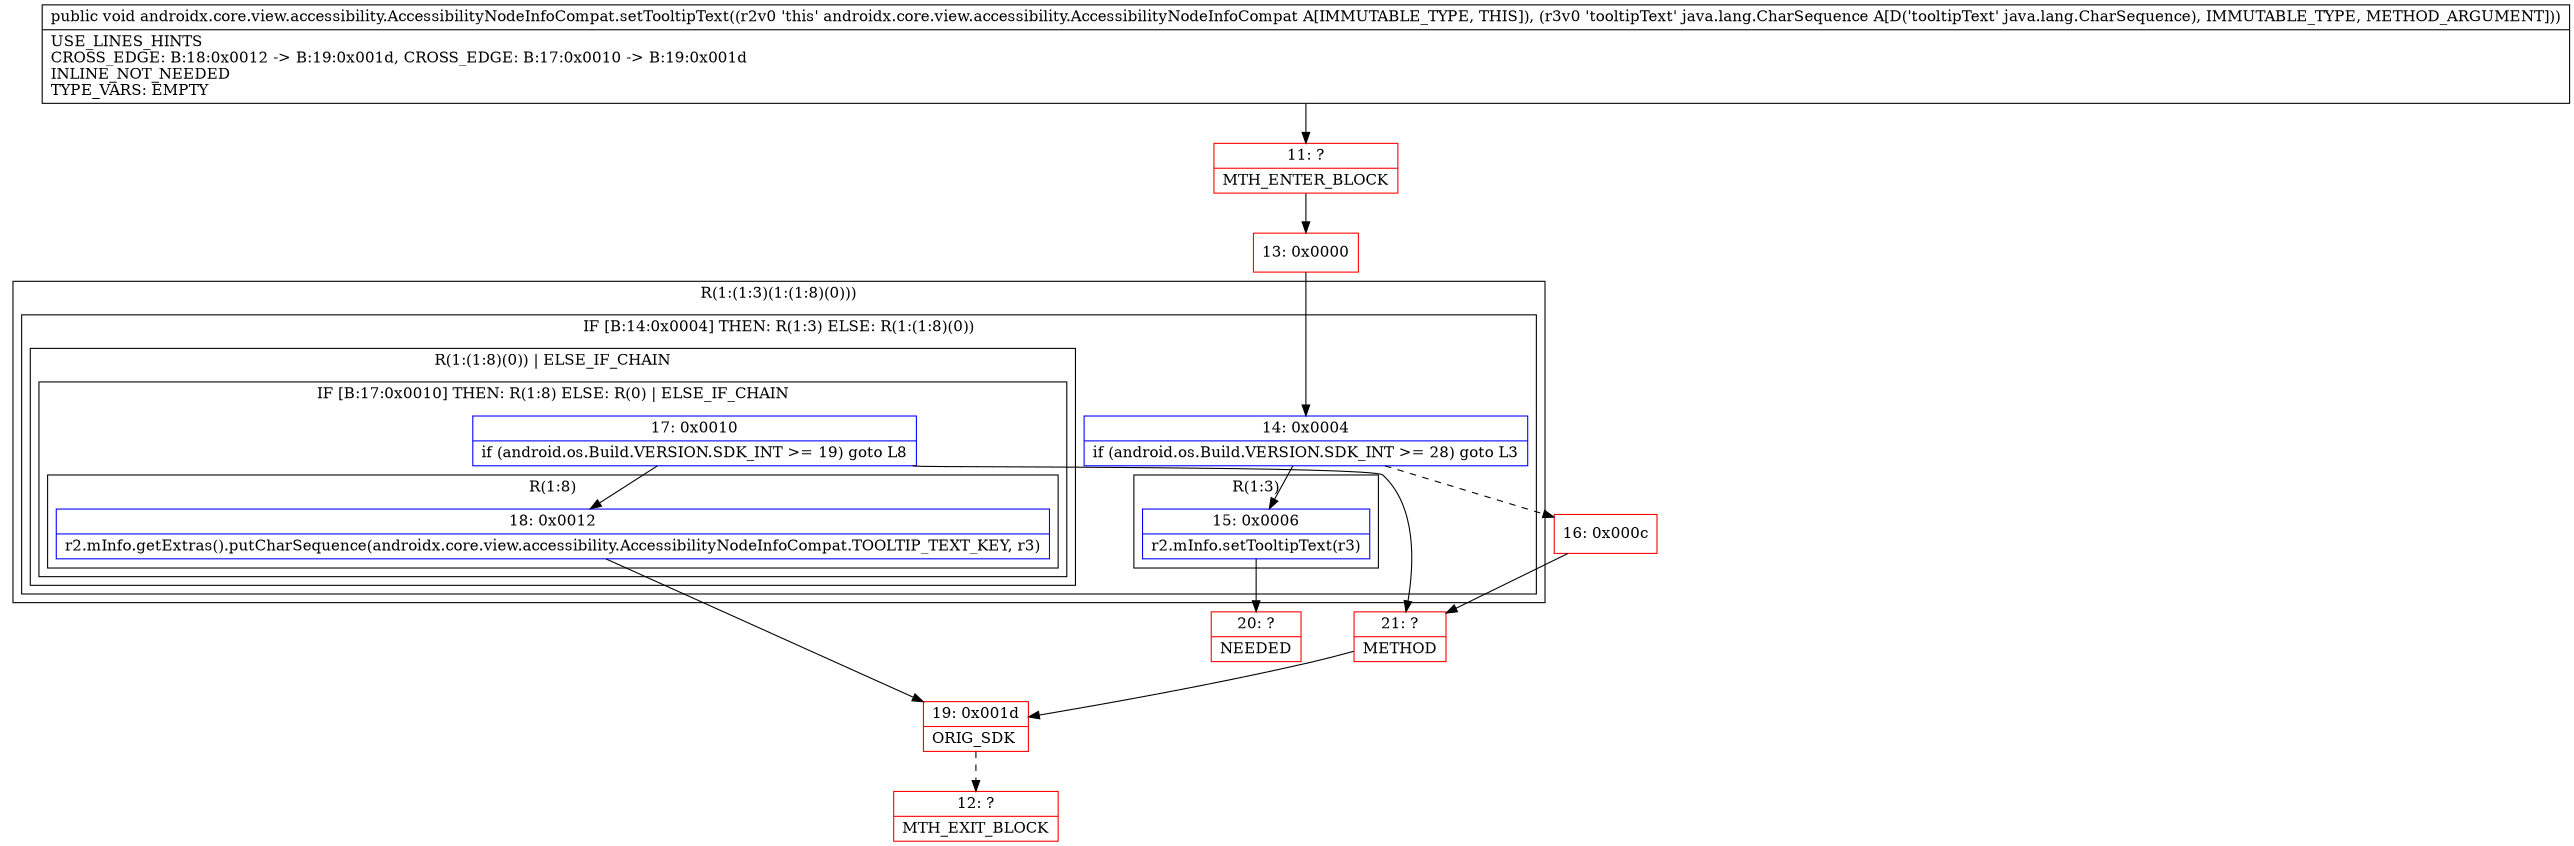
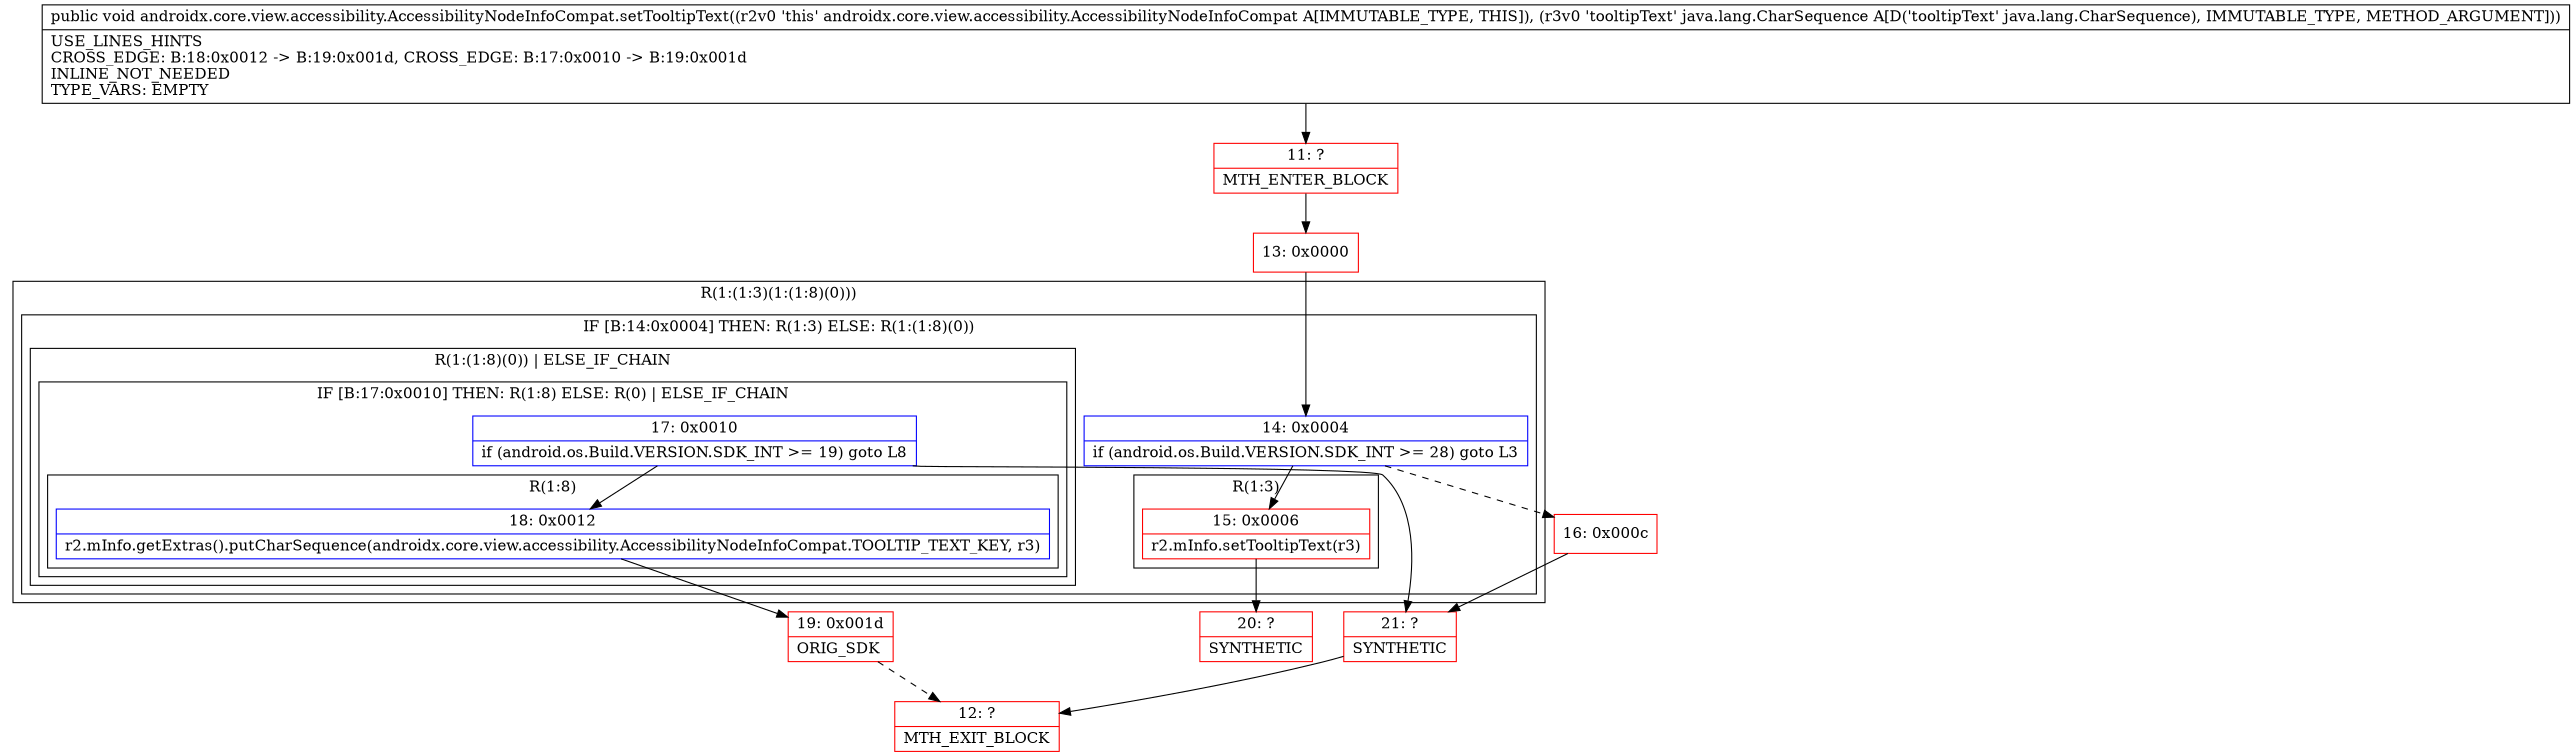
node "15: 0x0006": color blue -> red
node "20: ?": text "NEEDED" -> "SYNTHETIC"
node "21: ?": text "METHOD" -> "SYNTHETIC"
edge "21: ?" -> "19: 0x001d": now "21: ?" -> "12: ?"
